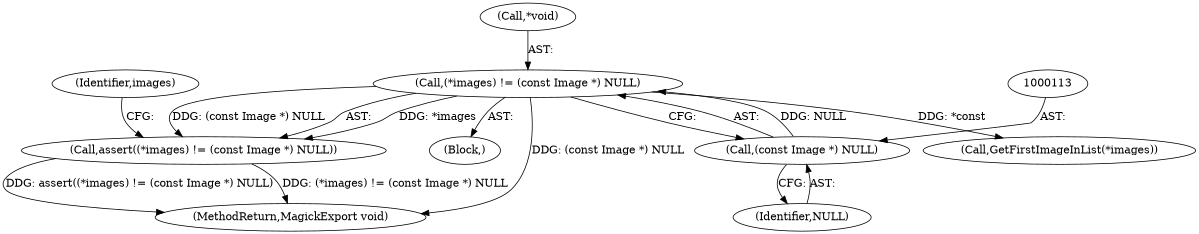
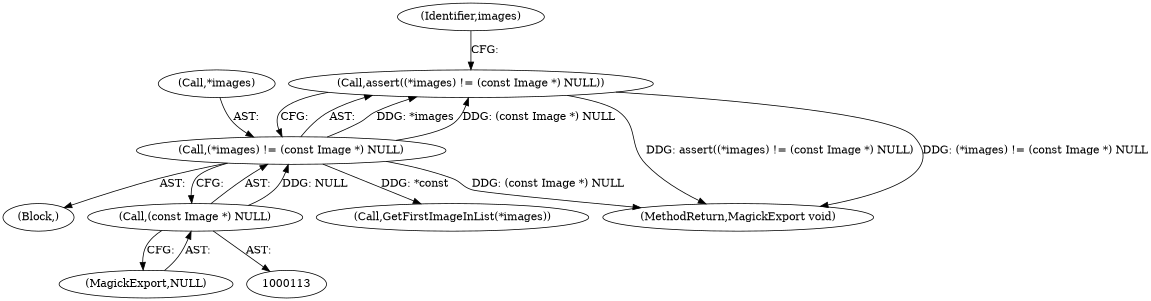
node "(Call,*void)": label "(Call,*void)" -> "(Call,*images)"
edge "(Call,assert((*images) != (const Image *) NULL))" -> "(Call,(*images) != (const Image *) NULL)": added, label "CFG:"
edge "1000113" -> "(Call,(const Image *) NULL)": reversed
node "(Identifier,NULL)": label "(Identifier,NULL)" -> "(MagickExport,NULL)"
